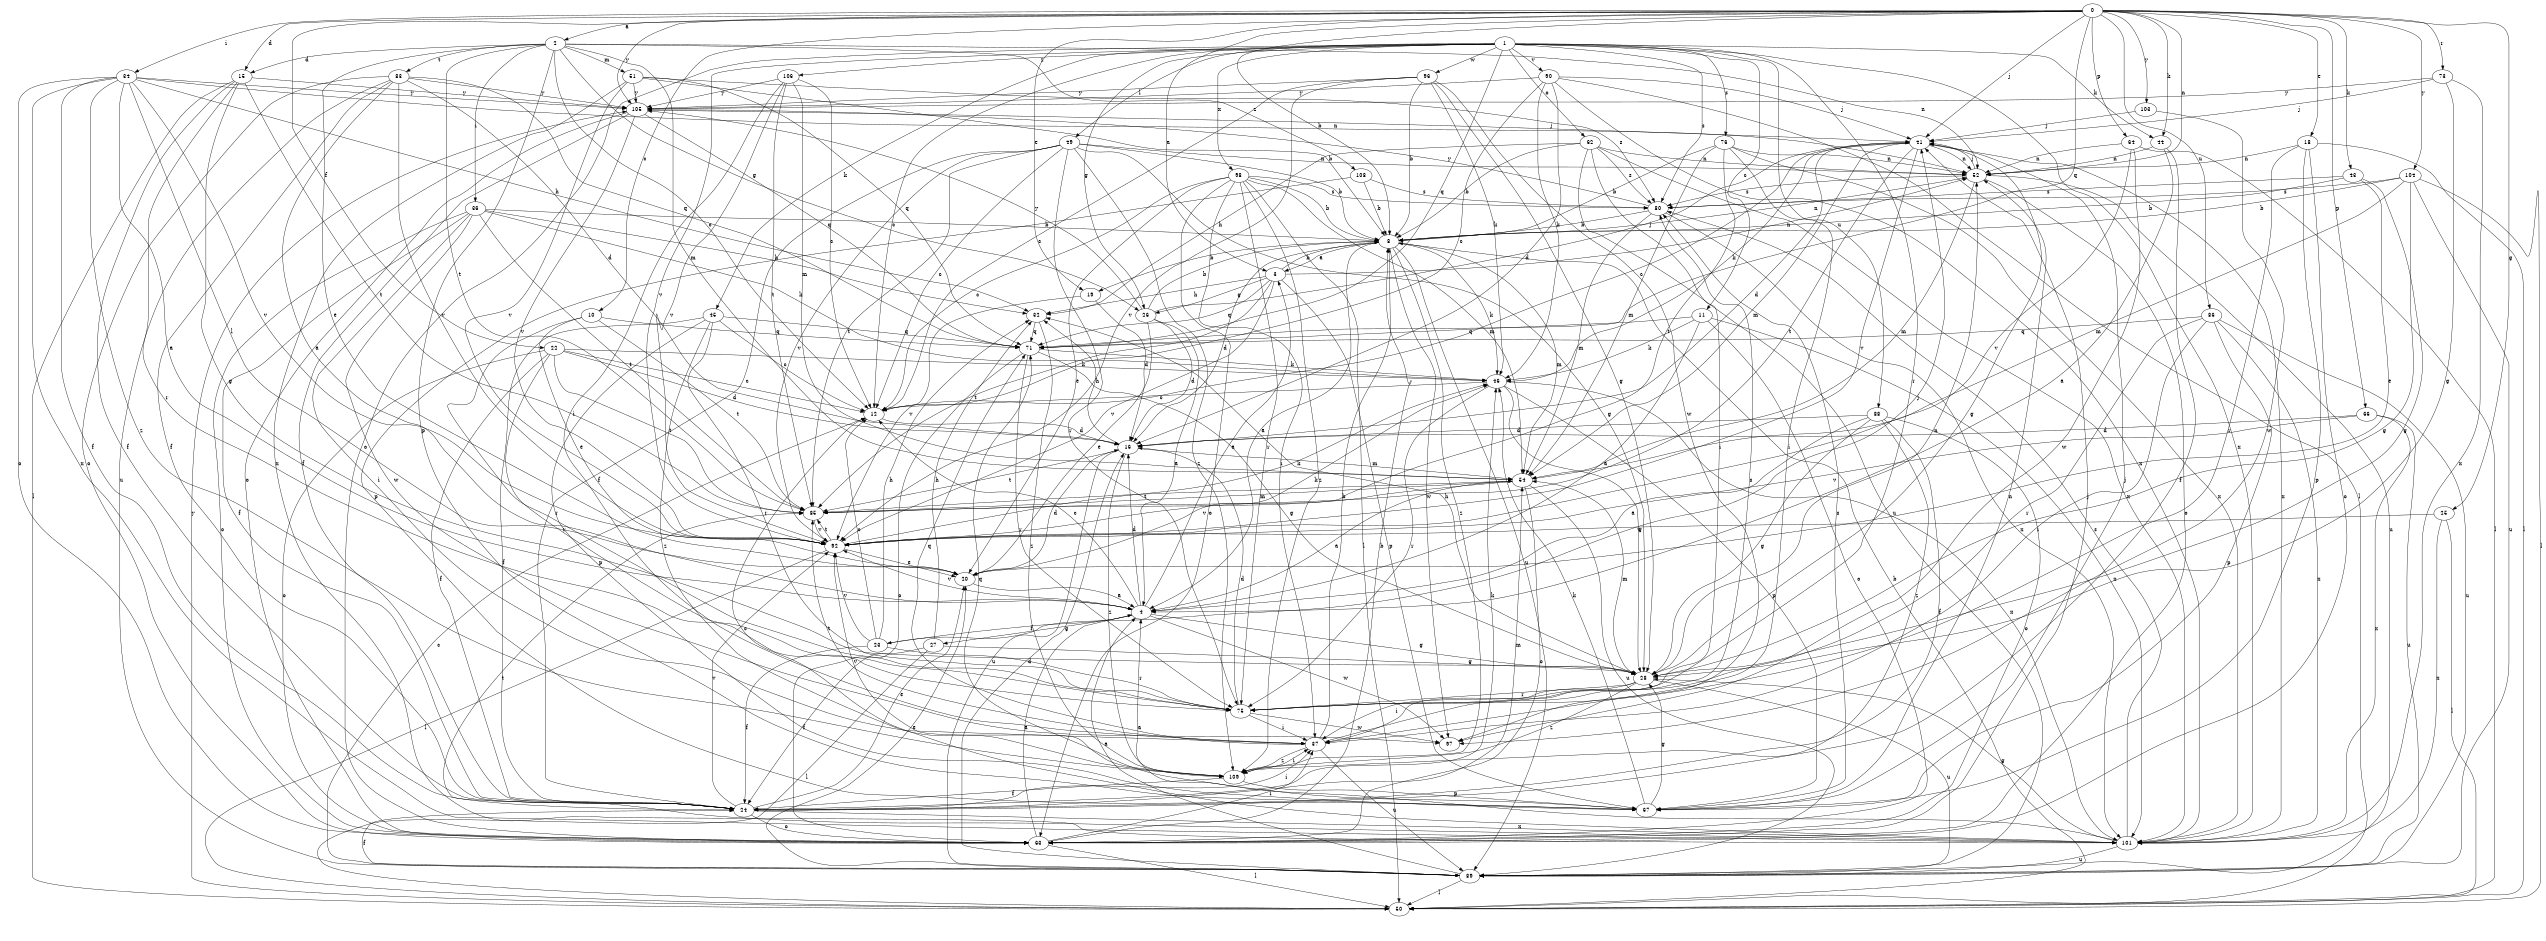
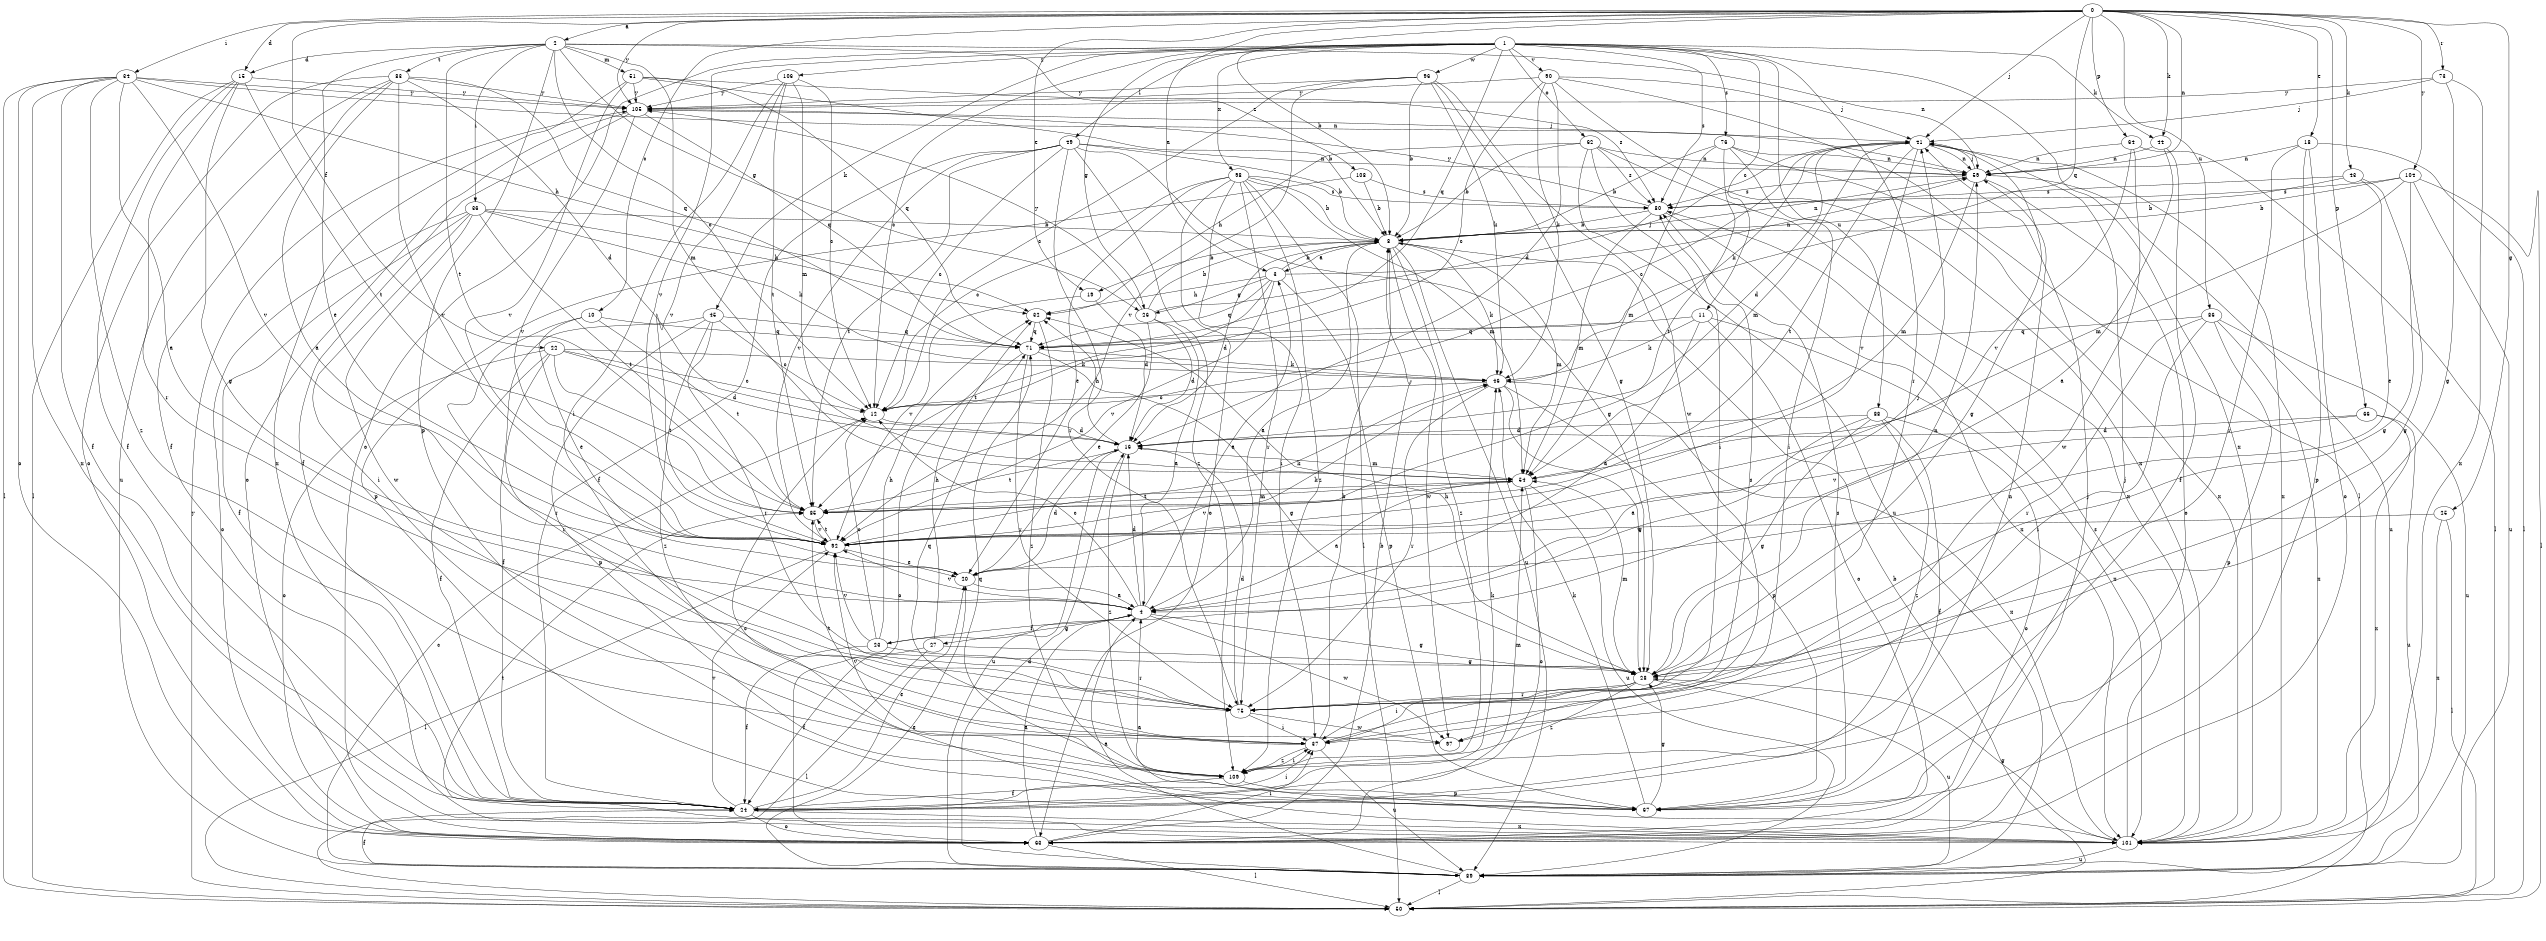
node "103": removed
node "52": label "52" -> "59"
edge "34" -> "20": now "34" -> "50"
